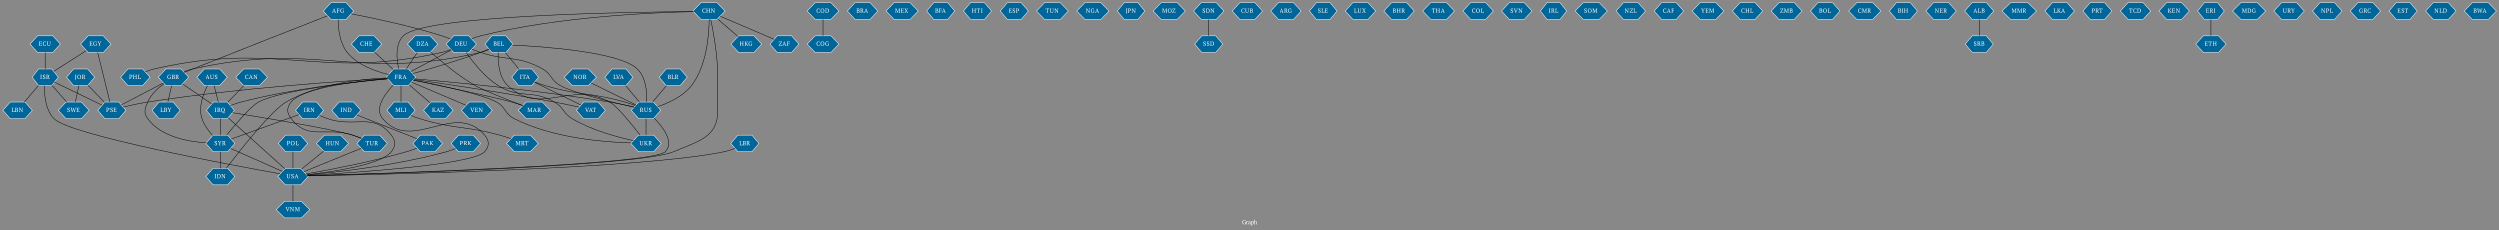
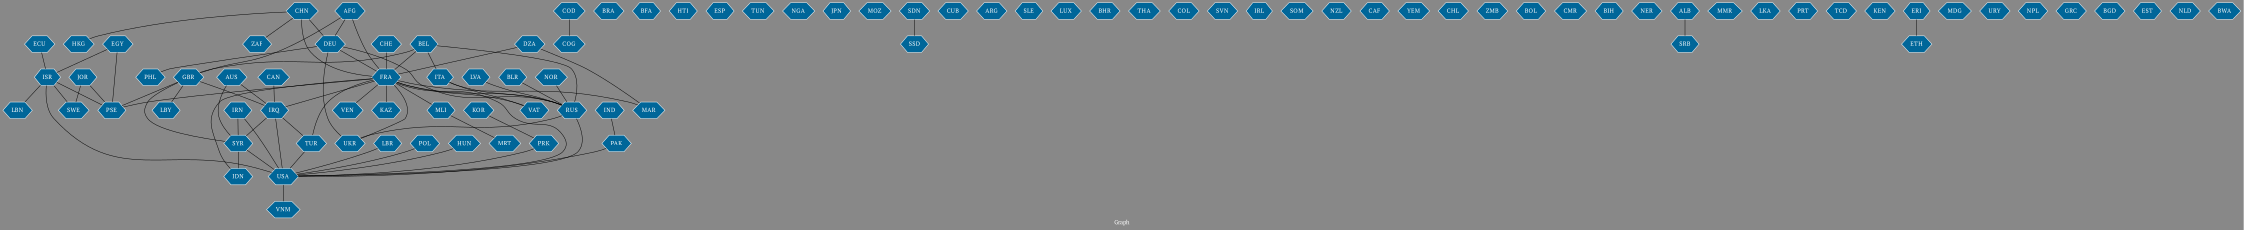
node "MEX": removed
node "BGD": added
edge "CHN" -- "RUS": removed
edge "BEL" -- "UKR": removed
edge "FRA" -- "SYR": removed
node "KOR": added
edge "CHN" -- "USA": removed
